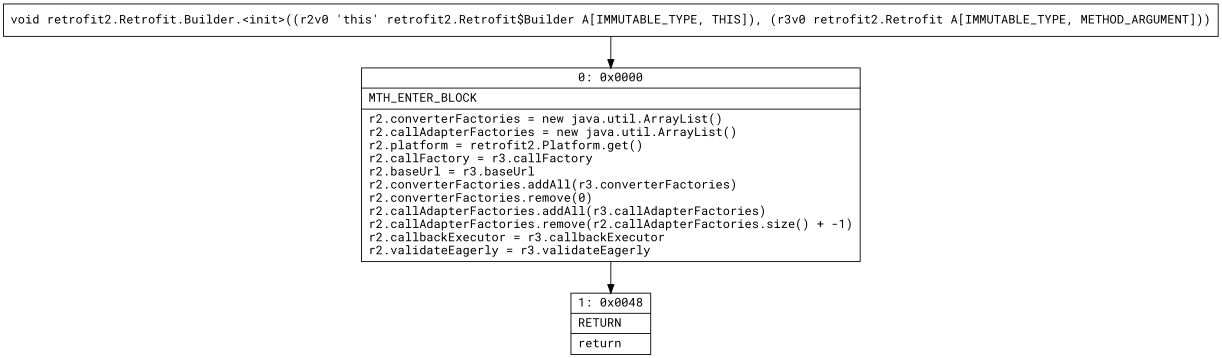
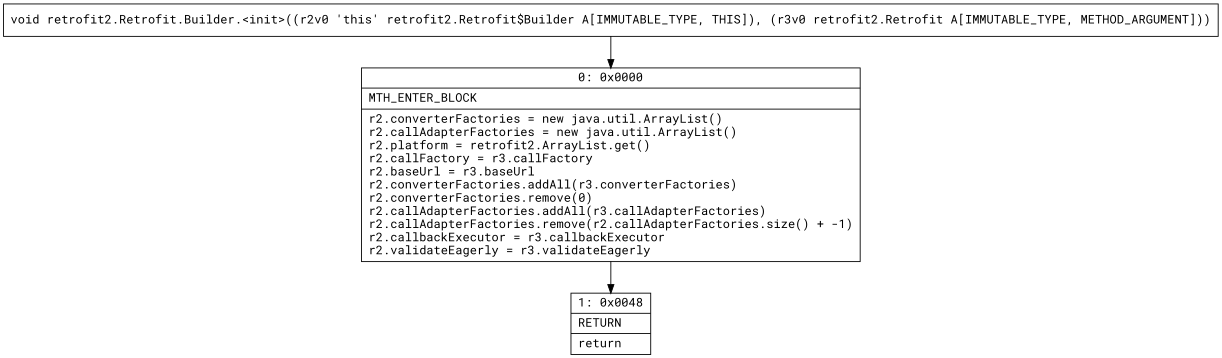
node "0: 0x0000": text "r2.platform = retrofit2.Platform.get()" -> "r2.platform = retrofit2.ArrayList.get()"
